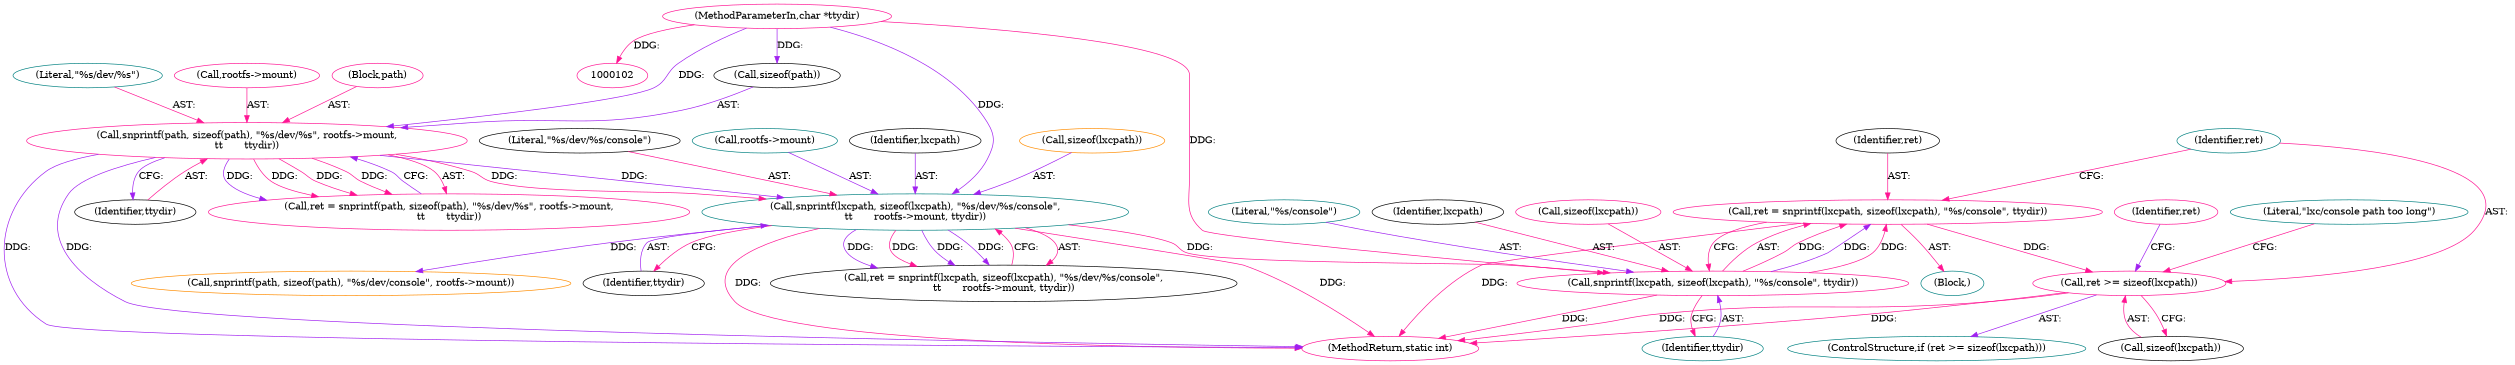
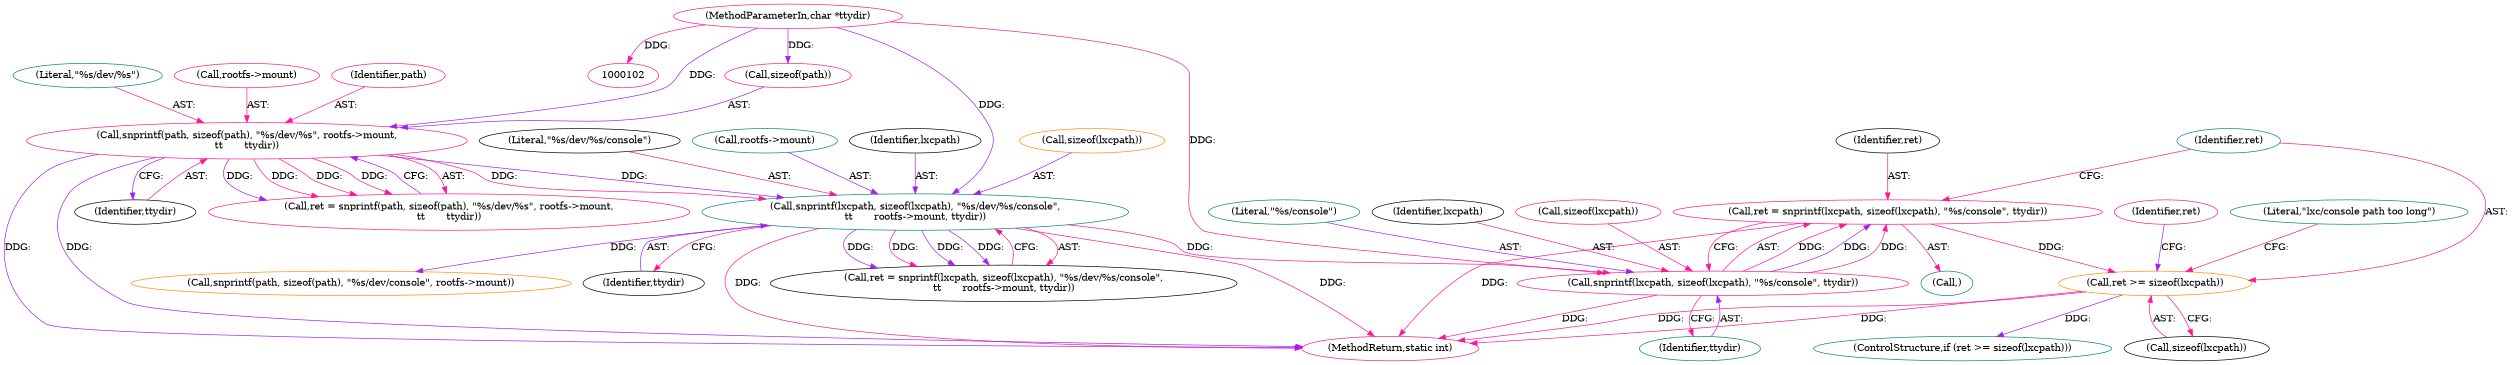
node "(Block,path)": label "(Block,path)" -> "(Identifier,path)"
node "(Call,sizeof(path))": color black -> deeppink
node "(Block,)": label "(Block,)" -> "(Call,)"
node "(Call,ret >= sizeof(lxcpath))": color deeppink -> darkorange
edge "(Call,ret >= sizeof(lxcpath))" -> "(ControlStructure,if (ret >= sizeof(lxcpath)))": label "AST: " -> "DDG: "
